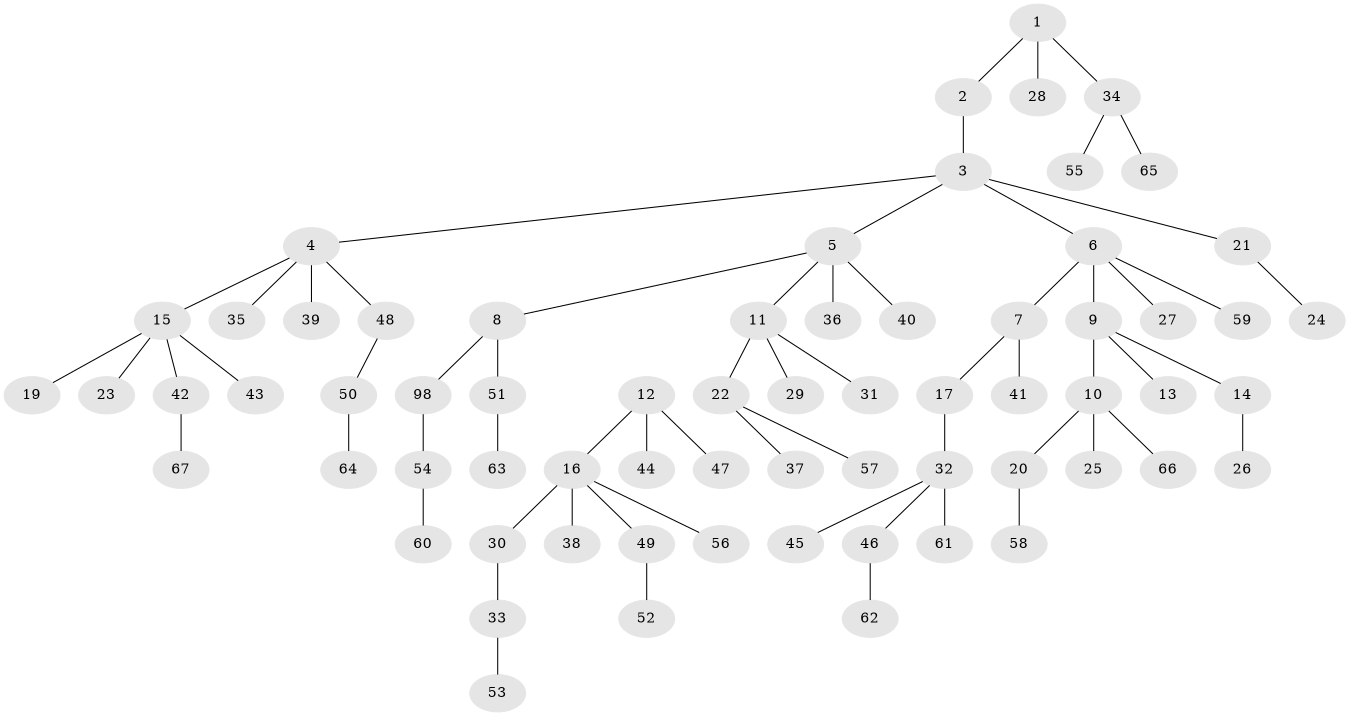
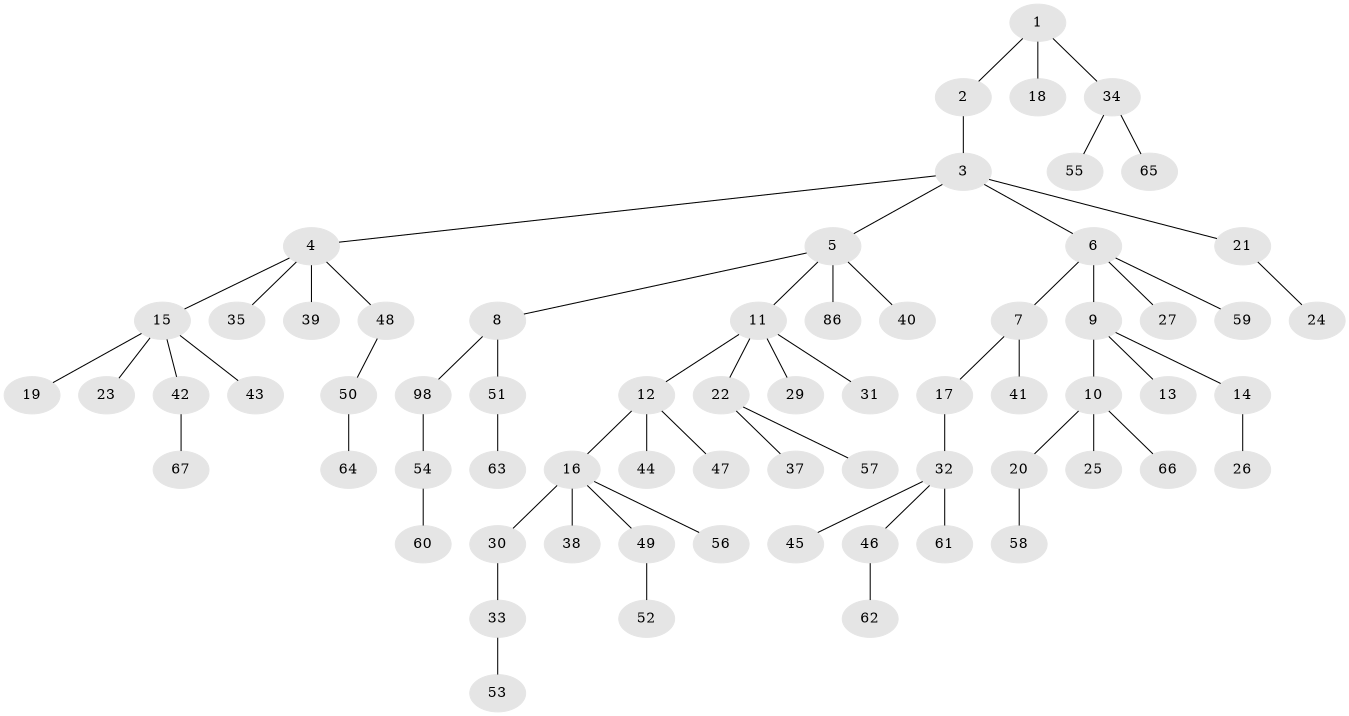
node "28": label "28" -> "18"
node "36": label "36" -> "86"
edge "11" -- "12": added
